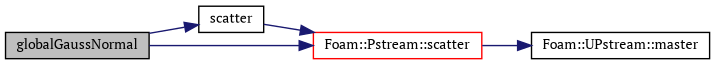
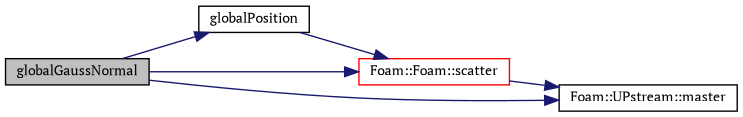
node "scatter": label "scatter" -> "globalPosition"
node "Foam::Pstream::scatter": label "Foam::Pstream::scatter" -> "Foam::Foam::scatter"
edge "globalGaussNormal" -> "Foam::UPstream::master": added
